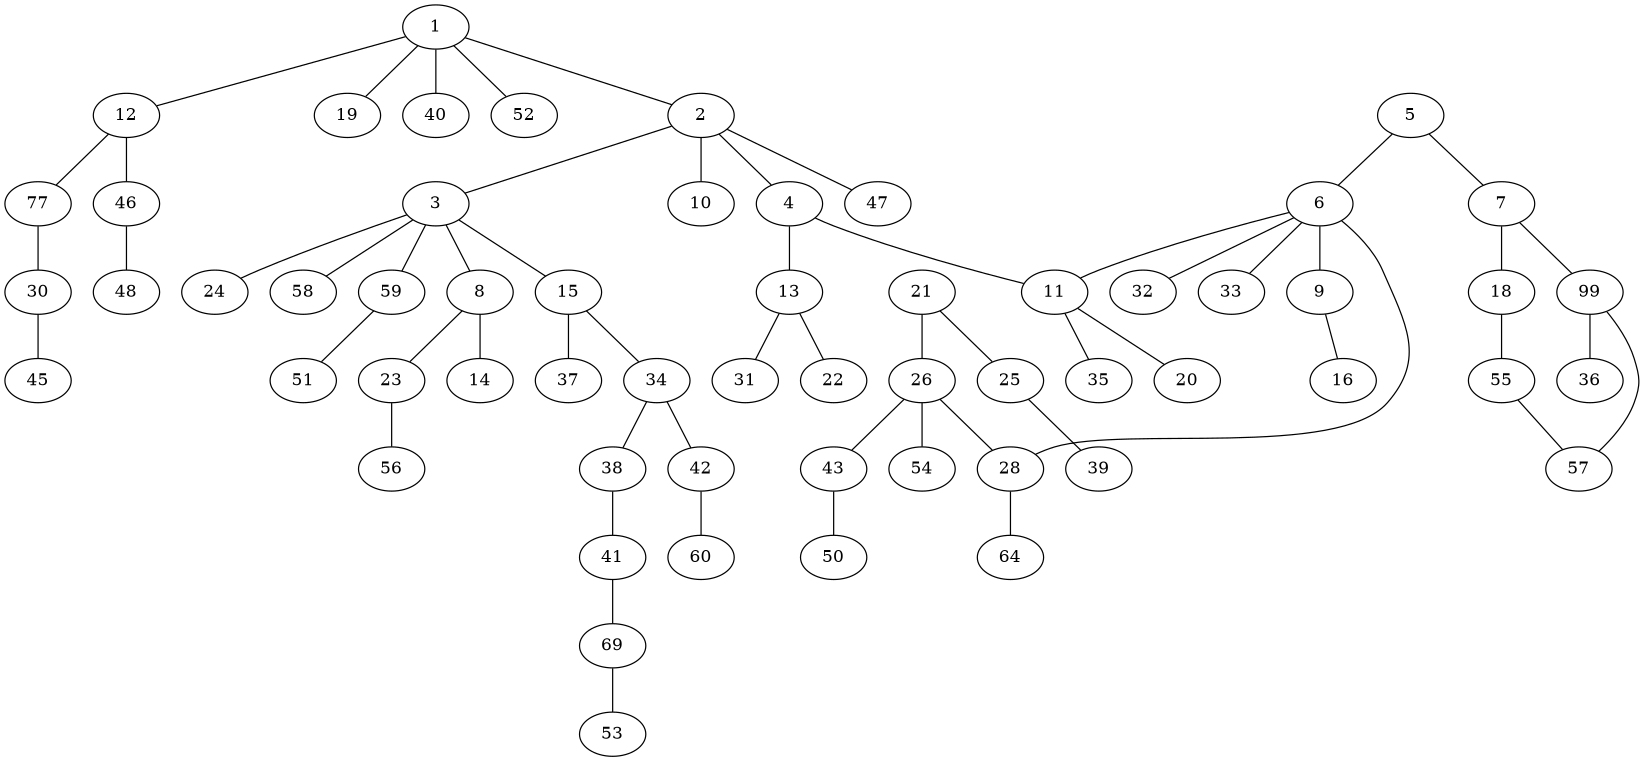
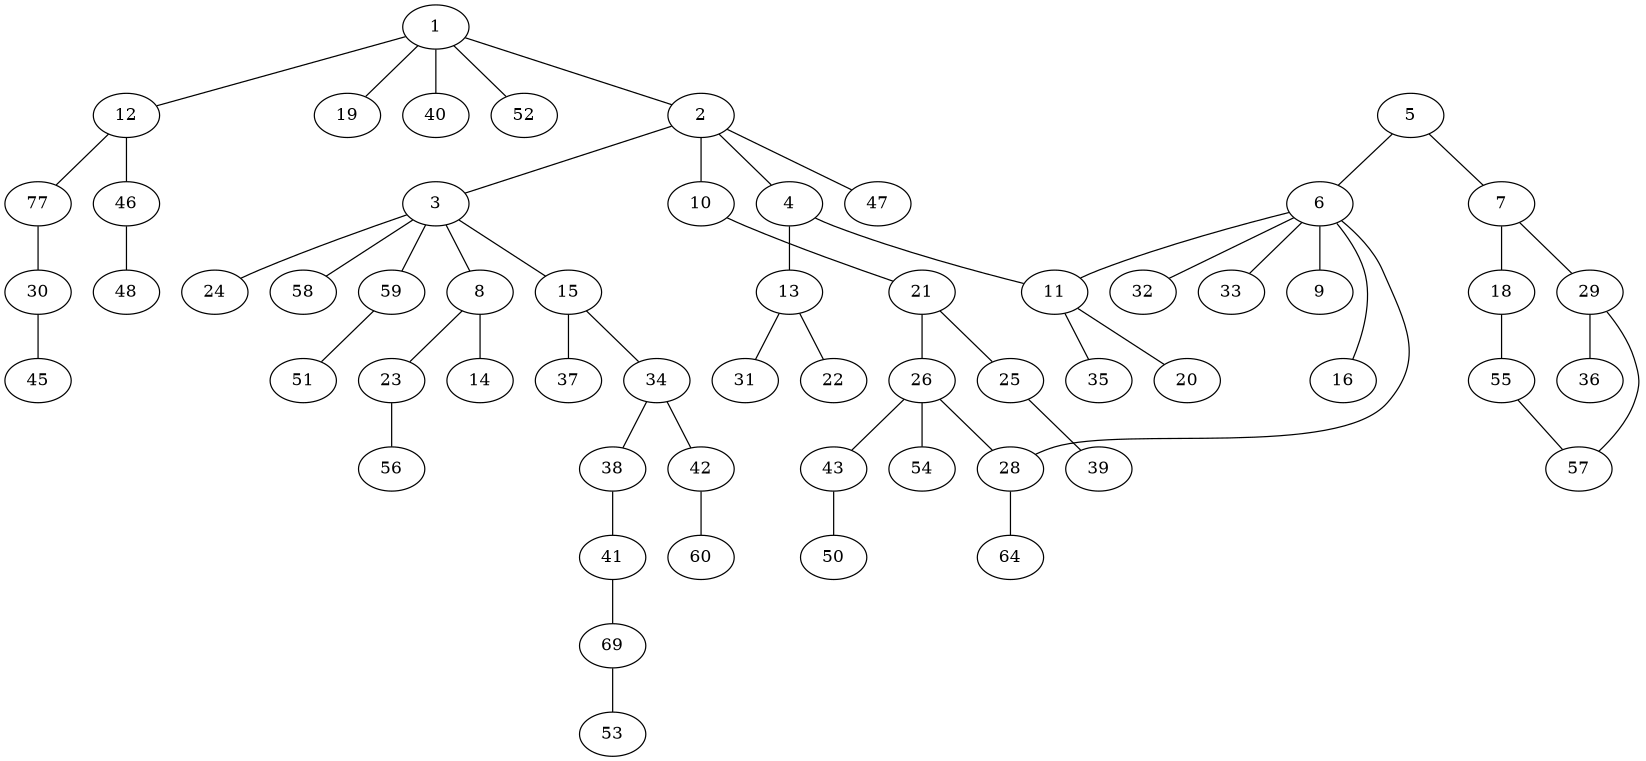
edge "10" -- "21": added
node "99": label "99" -> "29"
edge "9" -- "16": now "6" -- "16"
